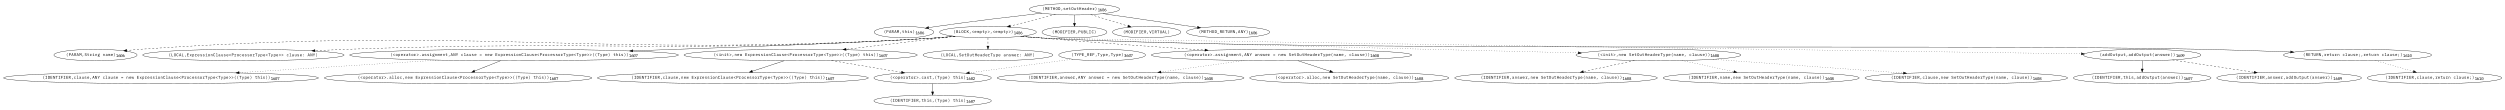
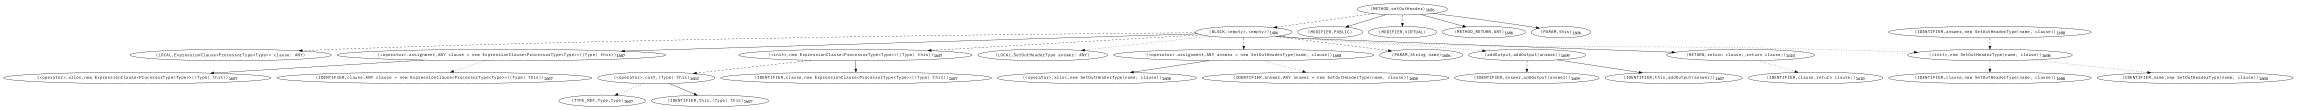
edge "(BLOCK,<empty>,<empty>)" -> "(LOCAL,SetOutHeaderType answer: ANY)": style dashed -> dotted
edge "(TYPE_REF,Type,Type)" -> "(<operator>.cast,(Type) this)": reversed
edge "(<init>,new SetOutHeaderType(name, clause))" -> "(IDENTIFIER,answer,new SetOutHeaderType(name, clause))": reversed
